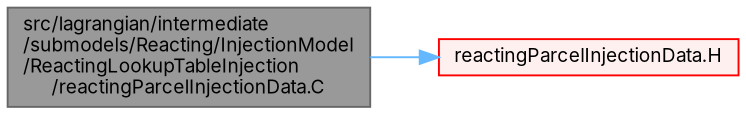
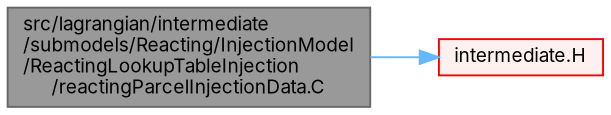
node "reactingParcelInjectionData.H": label "reactingParcelInjectionData.H" -> "intermediate.H"
